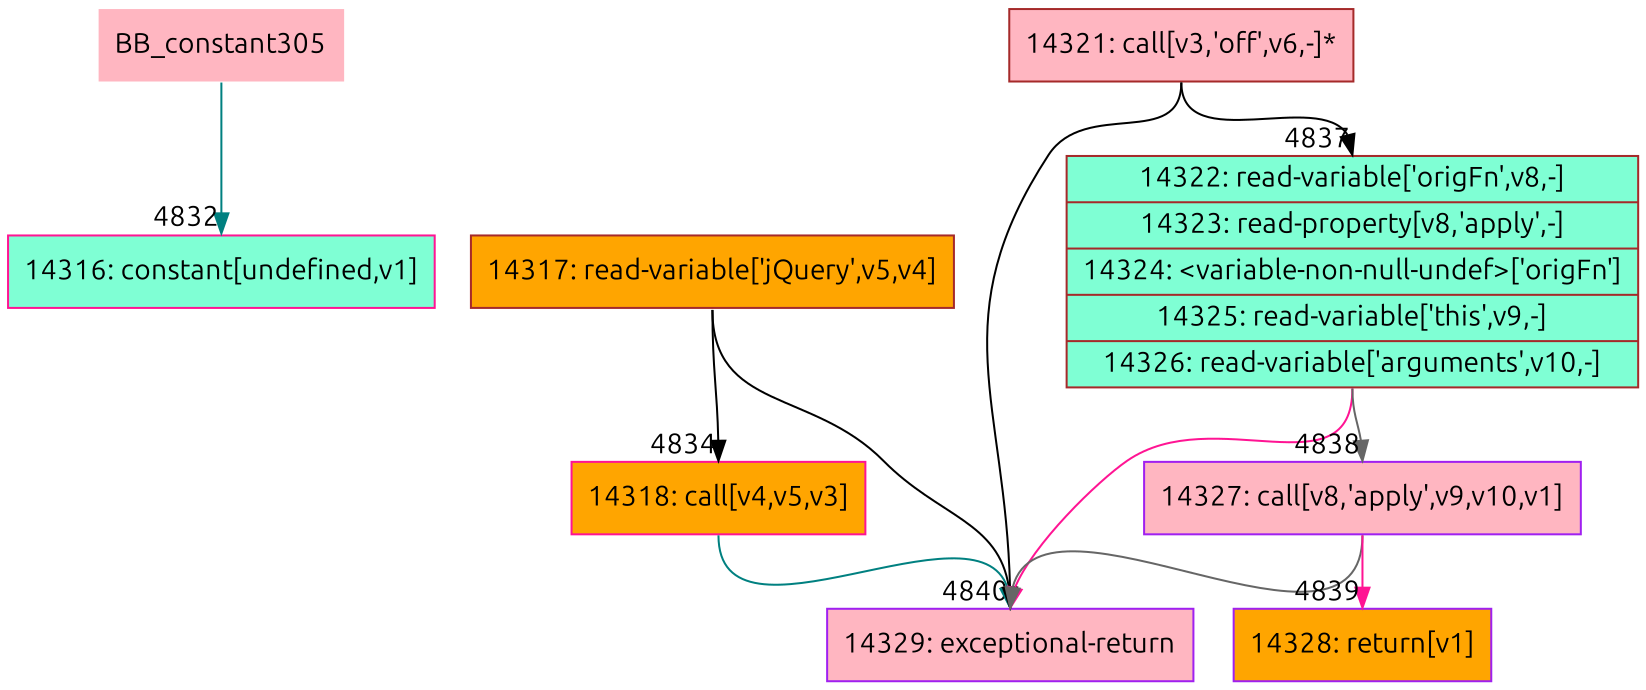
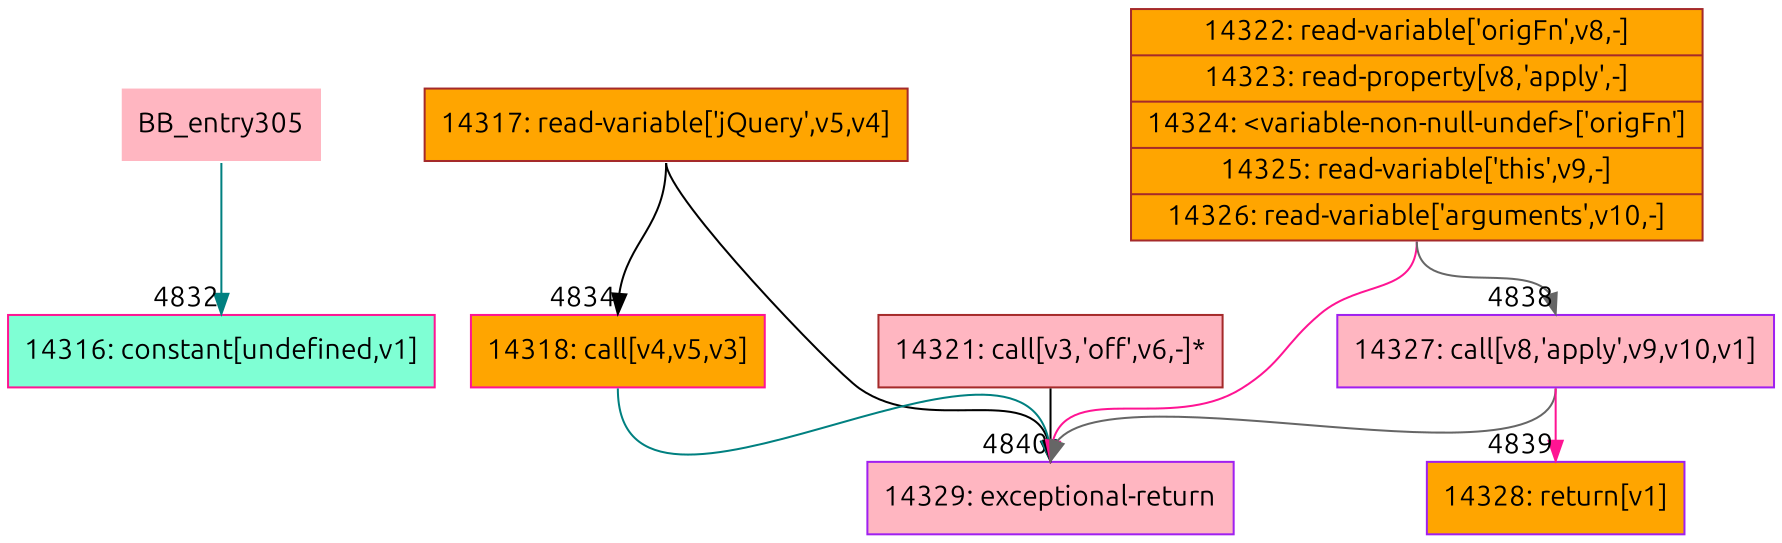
node "BB_constant305": label "BB_constant305" -> "BB_entry305"
edge "14321: call[v3,'off',v6,-]*" -> "14322: read-variable['origFn',v8,-]": removed
node "14322: read-variable['origFn',v8,-]": fillcolor aquamarine -> orange
